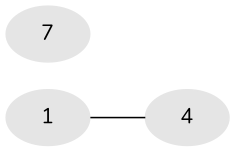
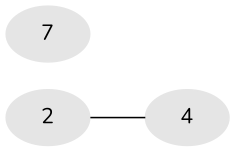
node "1": label "1" -> "2"
